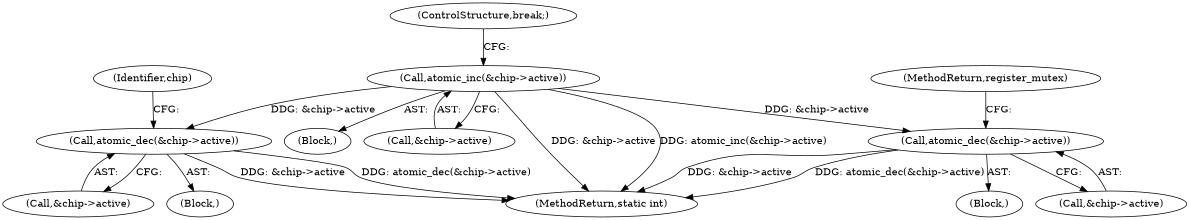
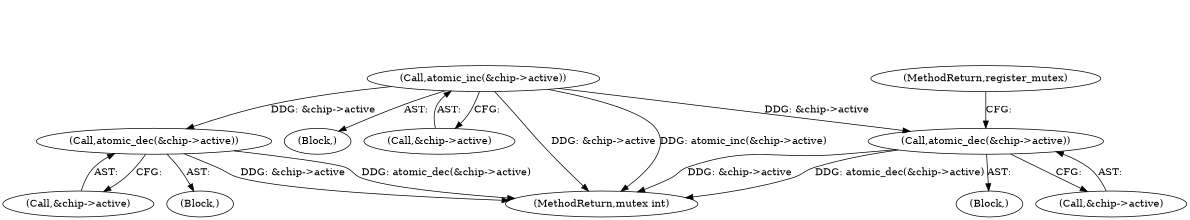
node "(ControlStructure,break;)": removed
node "(Identifier,chip)": removed
node "(MethodReturn,static int)": label "(MethodReturn,static int)" -> "(MethodReturn,mutex int)"
